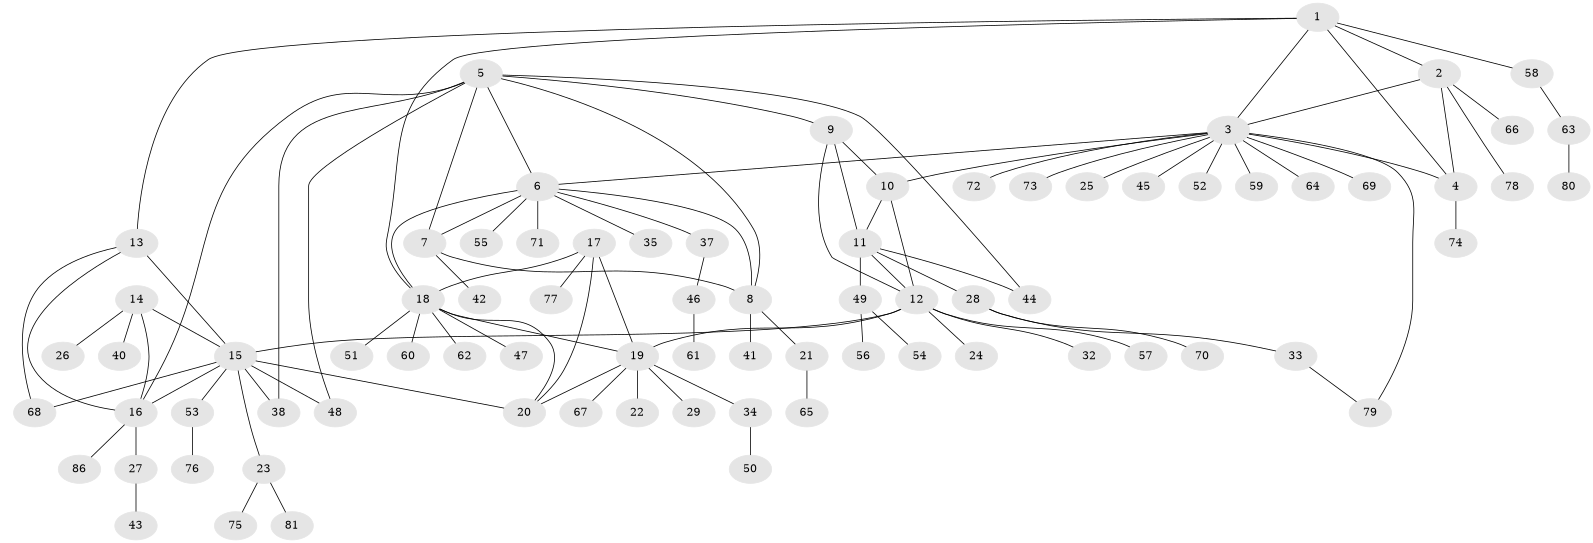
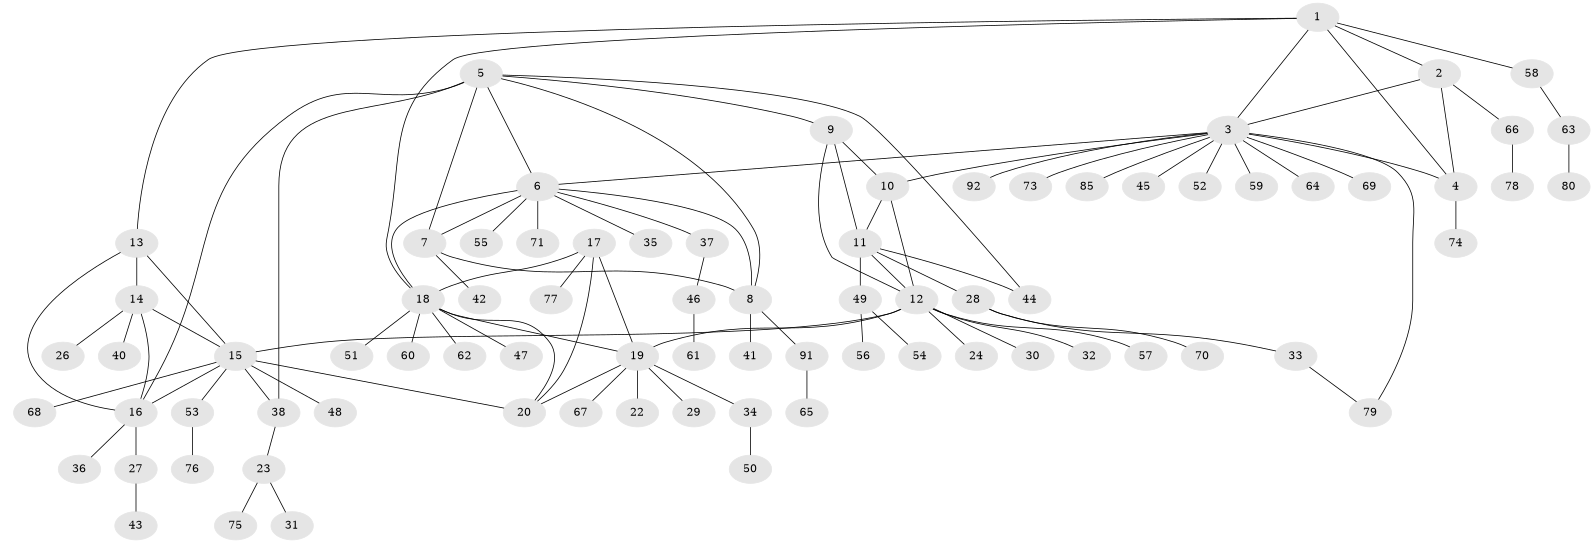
edge "2" -- "78": now "66" -- "78"
node "72": label "72" -> "92"
node "25": label "25" -> "85"
edge "5" -- "48": removed
edge "13" -- "68": now "13" -- "14"
node "21": label "21" -> "91"
node "30": added
edge "15" -- "23": now "38" -- "23"
node "86": label "86" -> "36"
node "81": label "81" -> "31"
